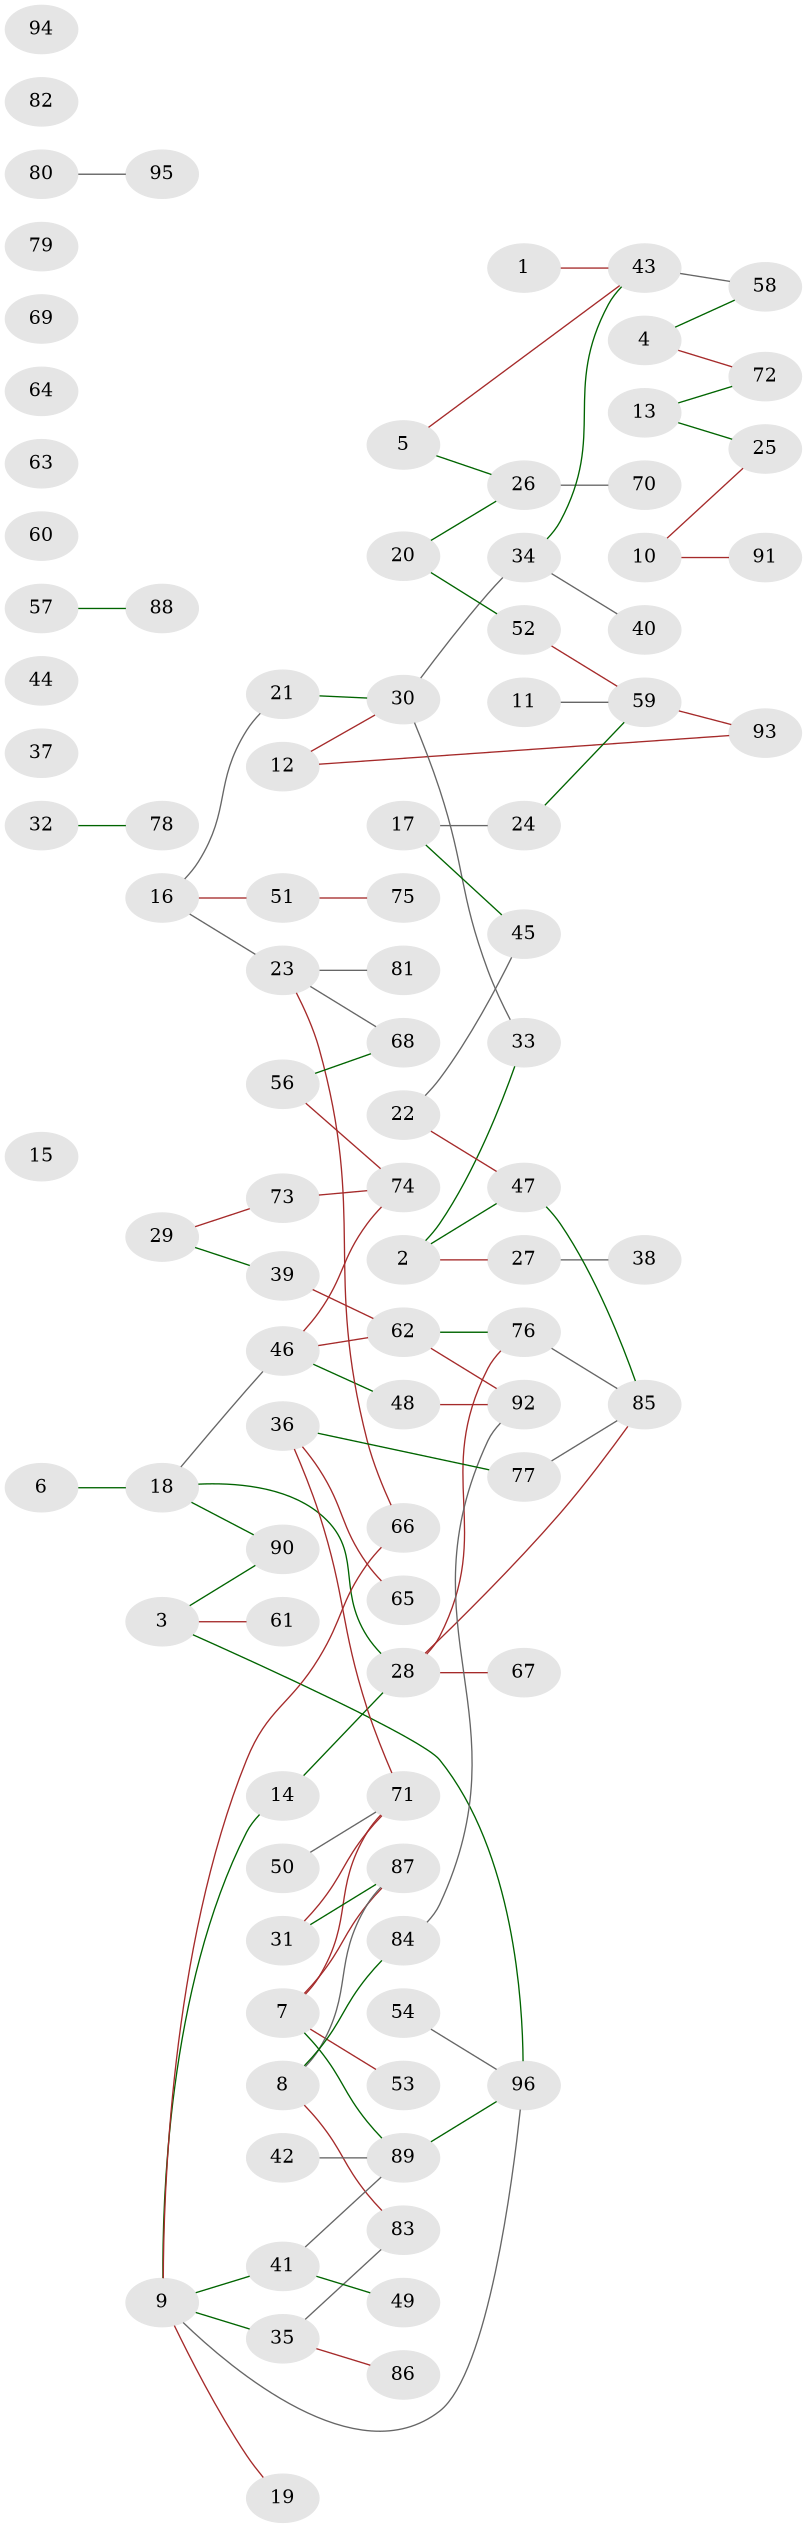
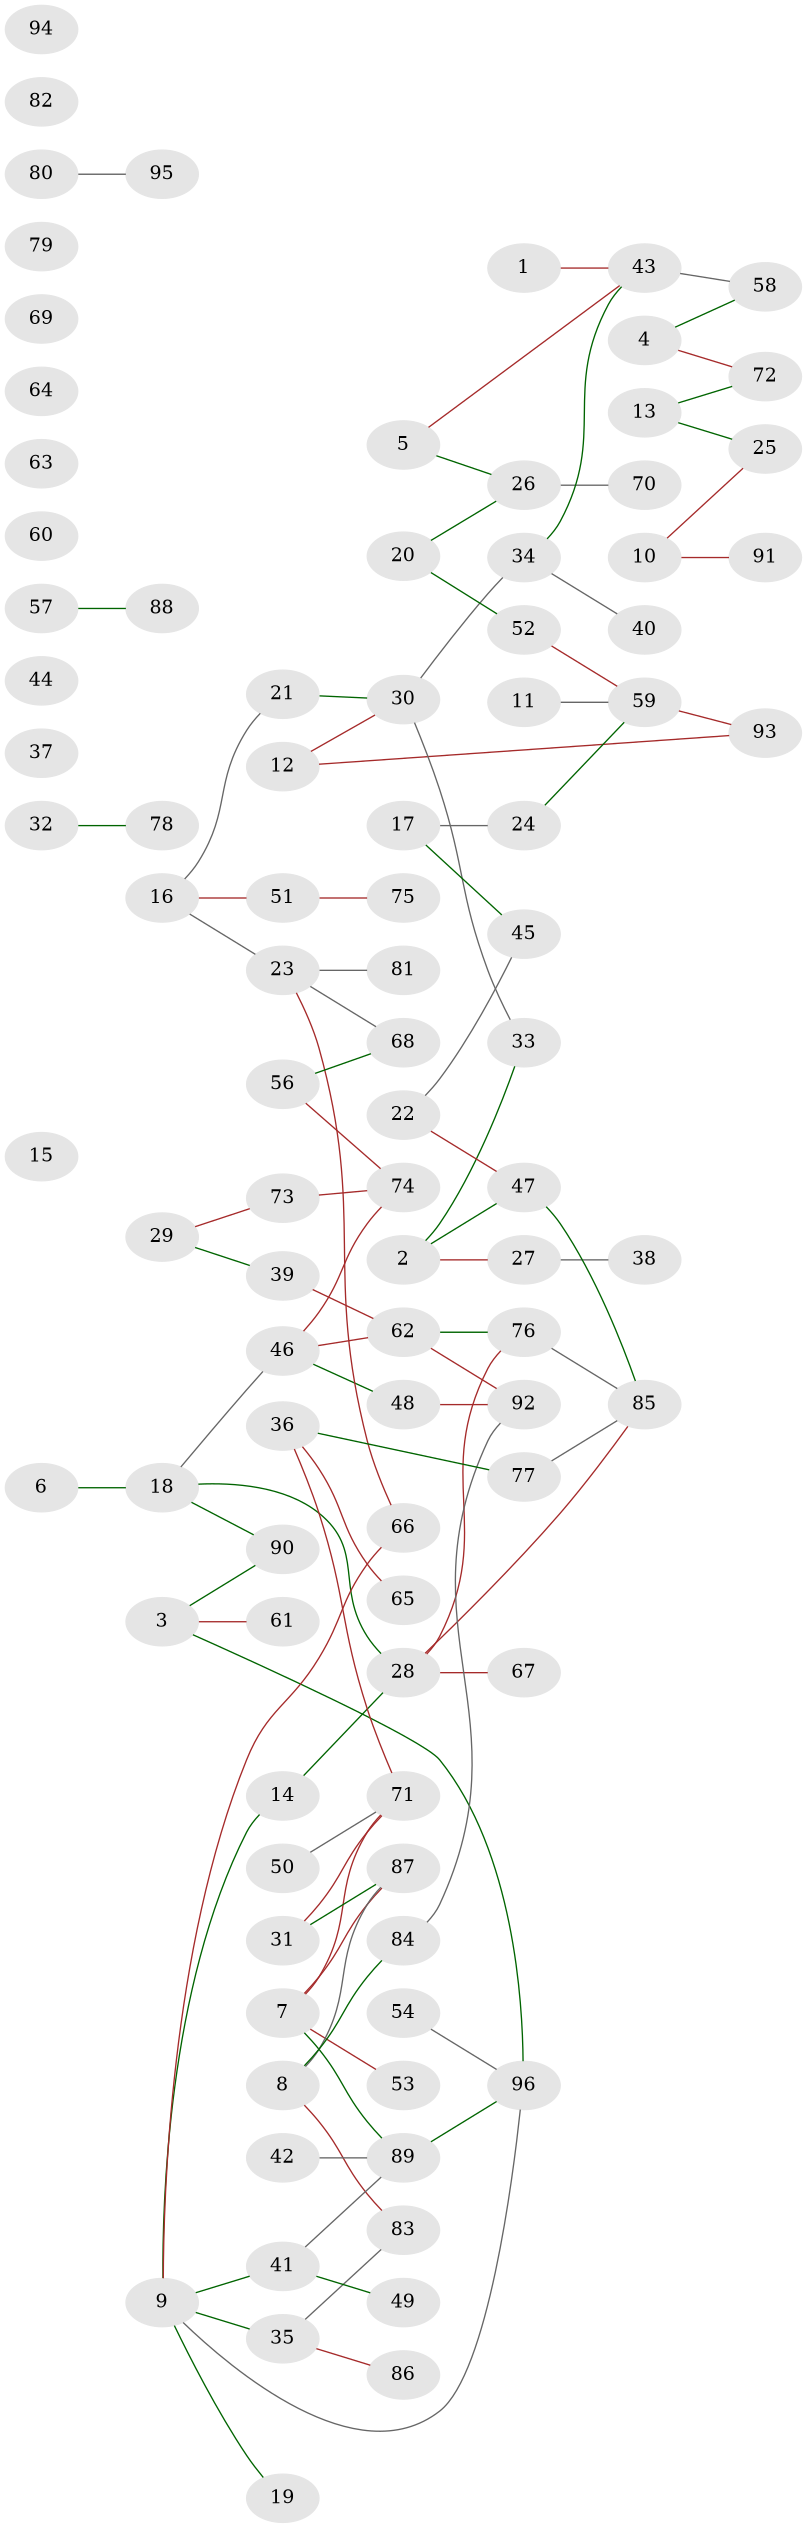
edge "9" -- "19": color brown -> darkgreen
